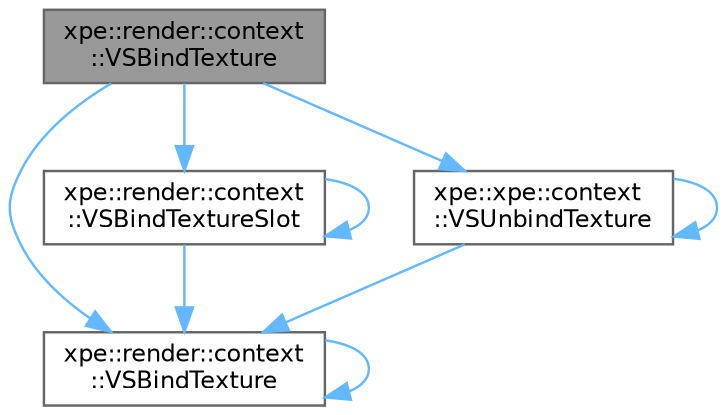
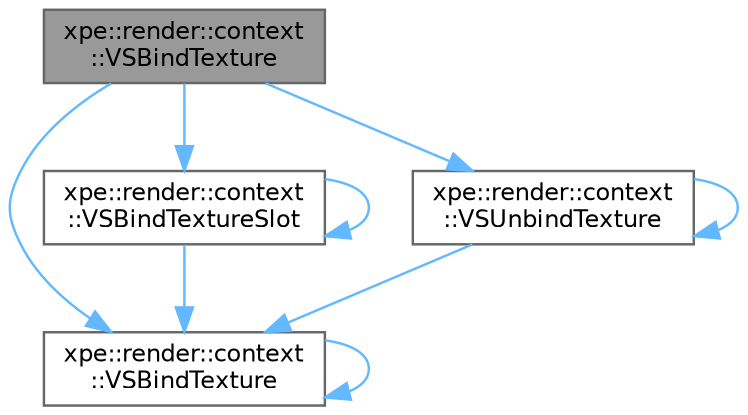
node "xpe::xpe::context ::VSUnbindTexture": label "xpe::xpe::context ::VSUnbindTexture" -> "xpe::render::context ::VSUnbindTexture"
